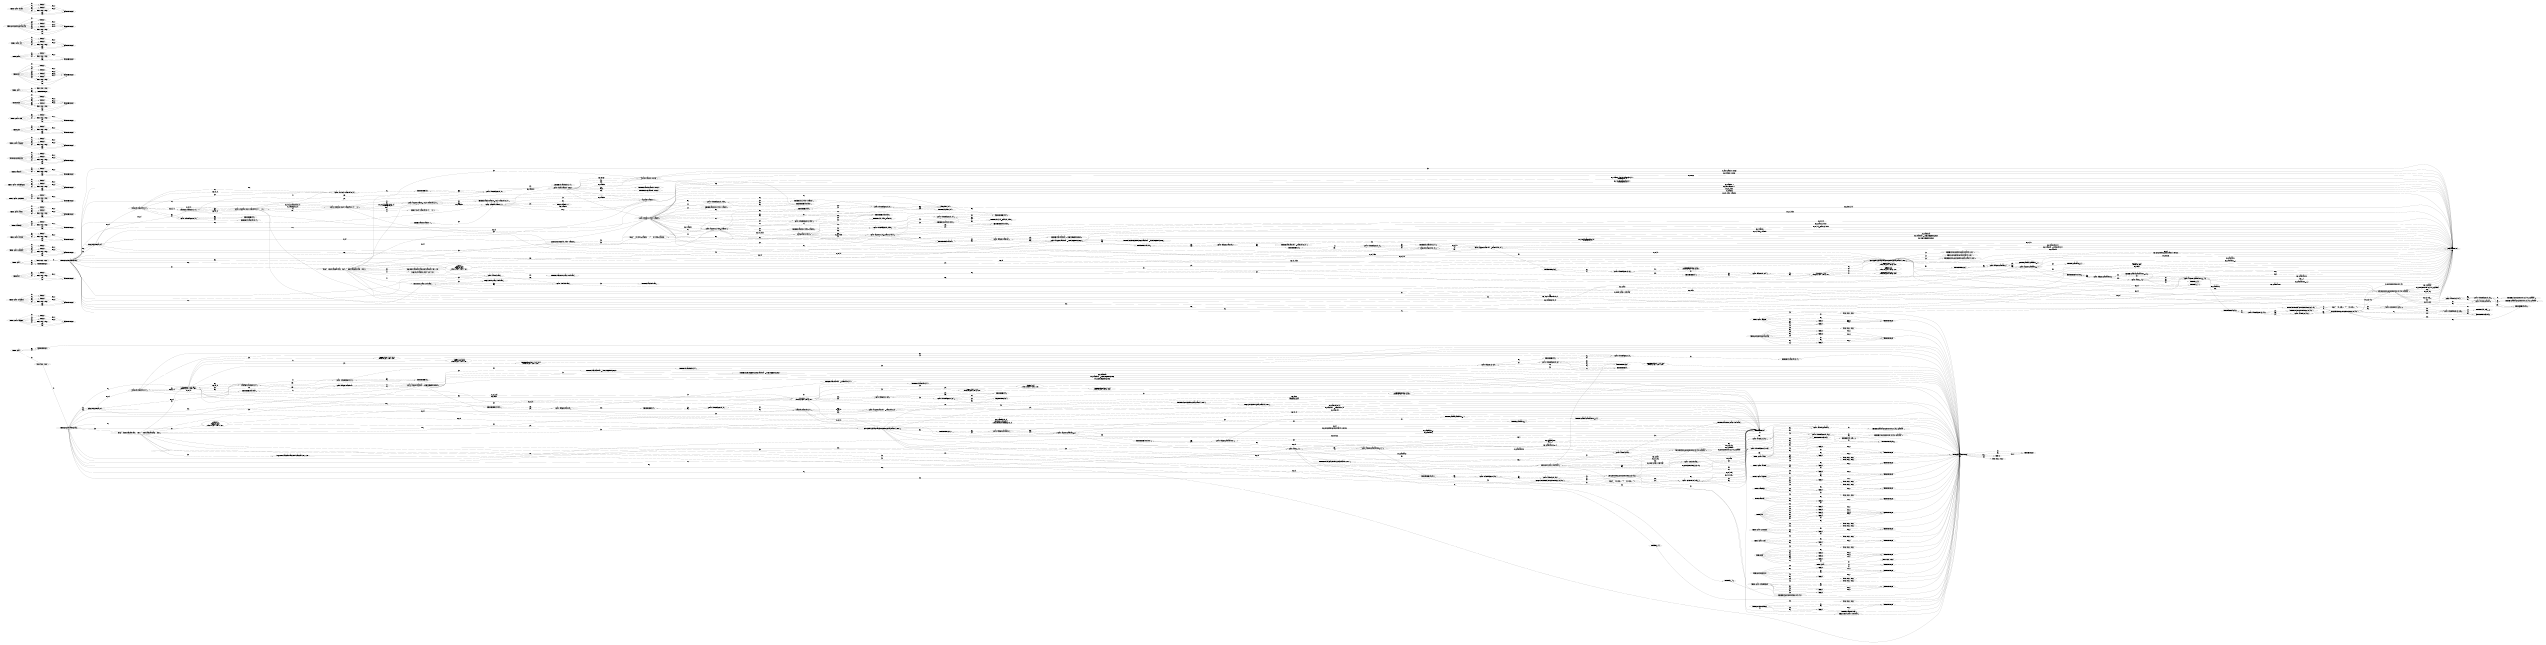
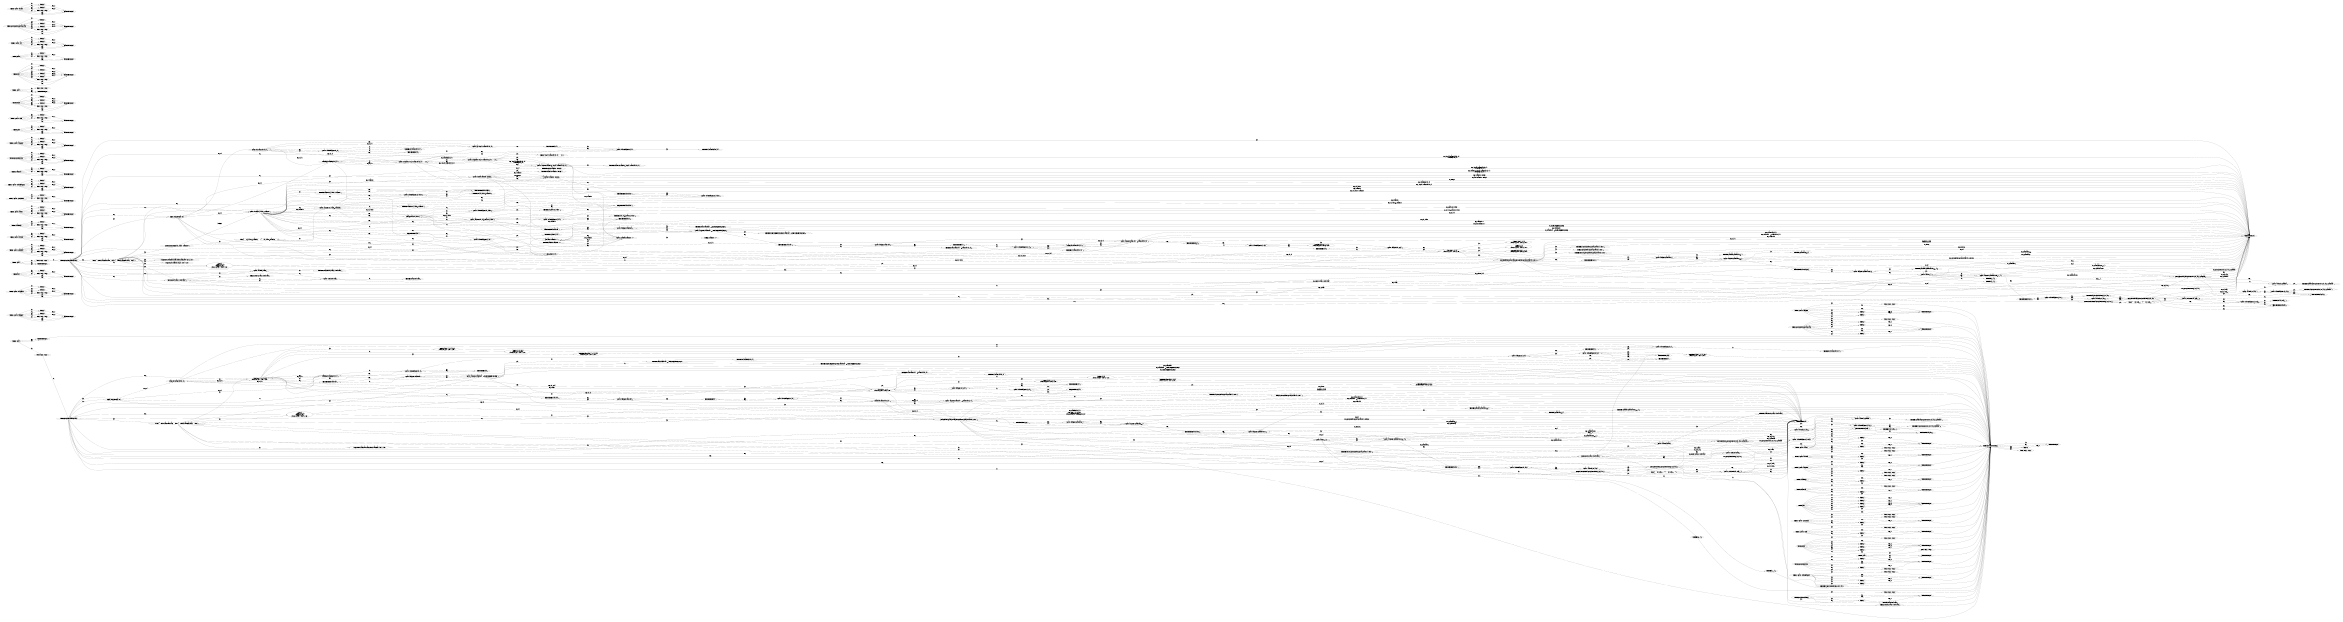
node "(IDENTIFIER,ssd,ssd->bufsize < surface_size)": removed
edge "(<operator>.lessThan,surface_size < INT_MAX)" -> "(<operator>.lessThan,ssd->bufsize < surface_size)": reversed
edge "(CONTROL_STRUCTURE,IF,if (ssd->bufsize < surface_size))" -> "(<operator>.lessThan,ssd->bufsize < surface_size)": label "AST: " -> "SURFACE: "
